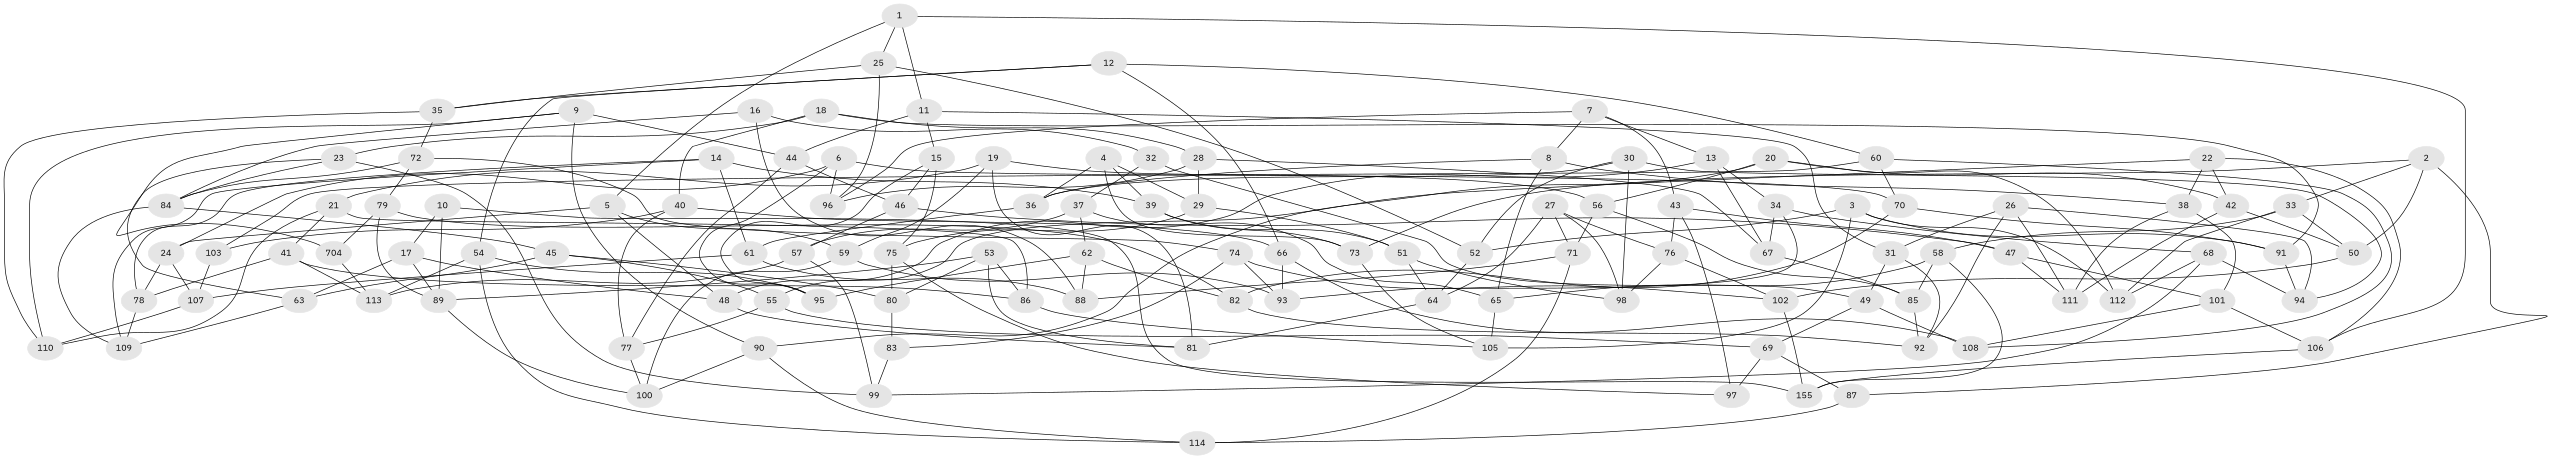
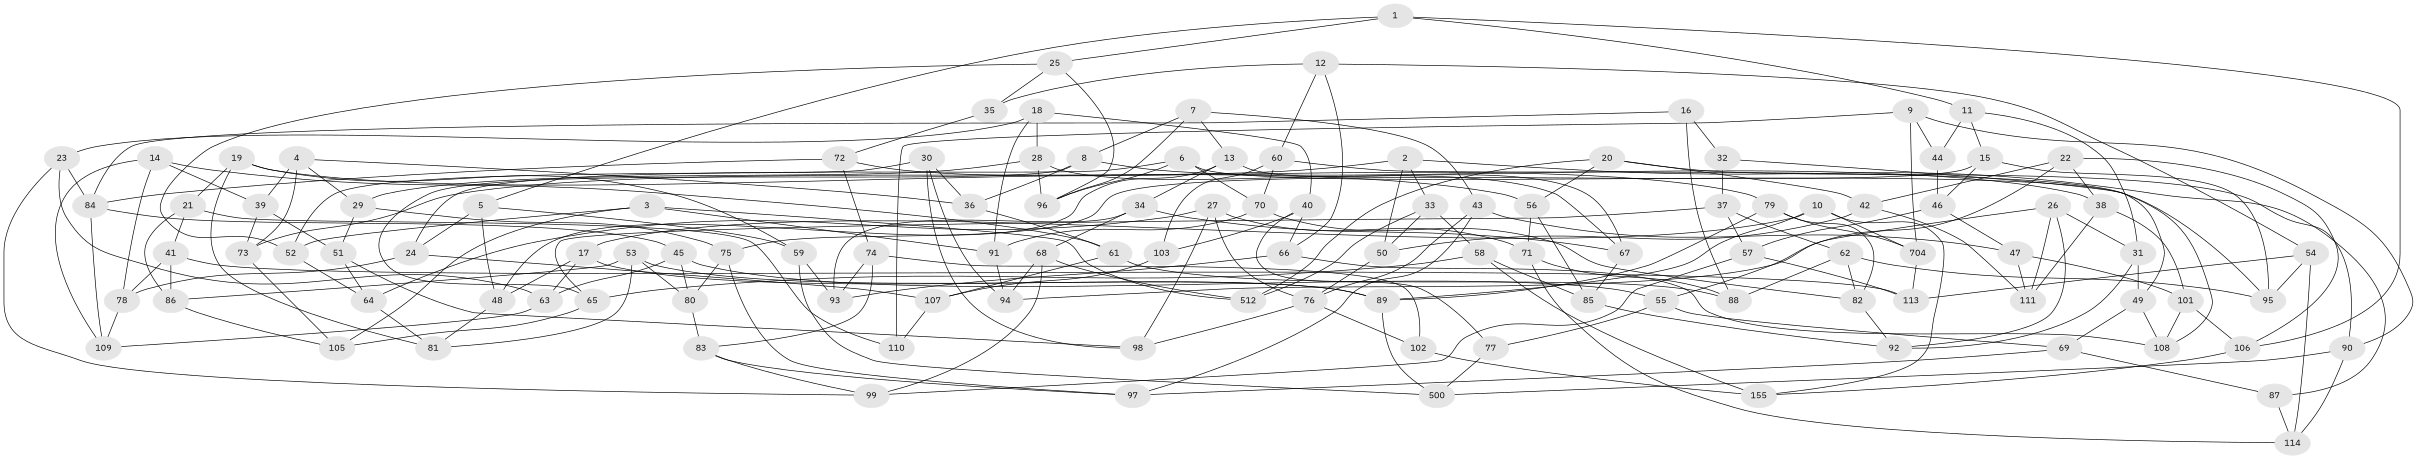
edge "35" -- "110": removed
edge "10" -- "704": added
edge "44" -- "77": removed
edge "50" -- "102": now "50" -- "76"
node "112": label "112" -> "512"
edge "83" -- "97": added
node "100": label "100" -> "500"
